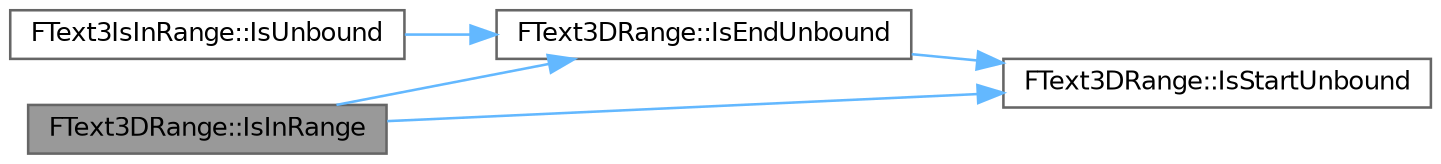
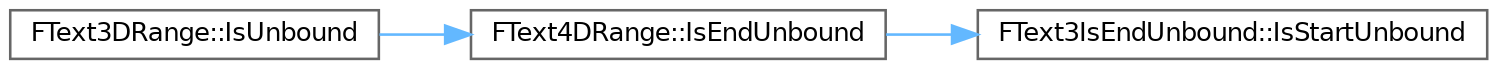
node "FText3IsInRange::IsUnbound": label "FText3IsInRange::IsUnbound" -> "FText3DRange::IsUnbound"
node "FText3DRange::IsEndUnbound": label "FText3DRange::IsEndUnbound" -> "FText4DRange::IsEndUnbound"
node "FText3DRange::IsStartUnbound": label "FText3DRange::IsStartUnbound" -> "FText3IsEndUnbound::IsStartUnbound"
node "FText3DRange::IsInRange": removed
